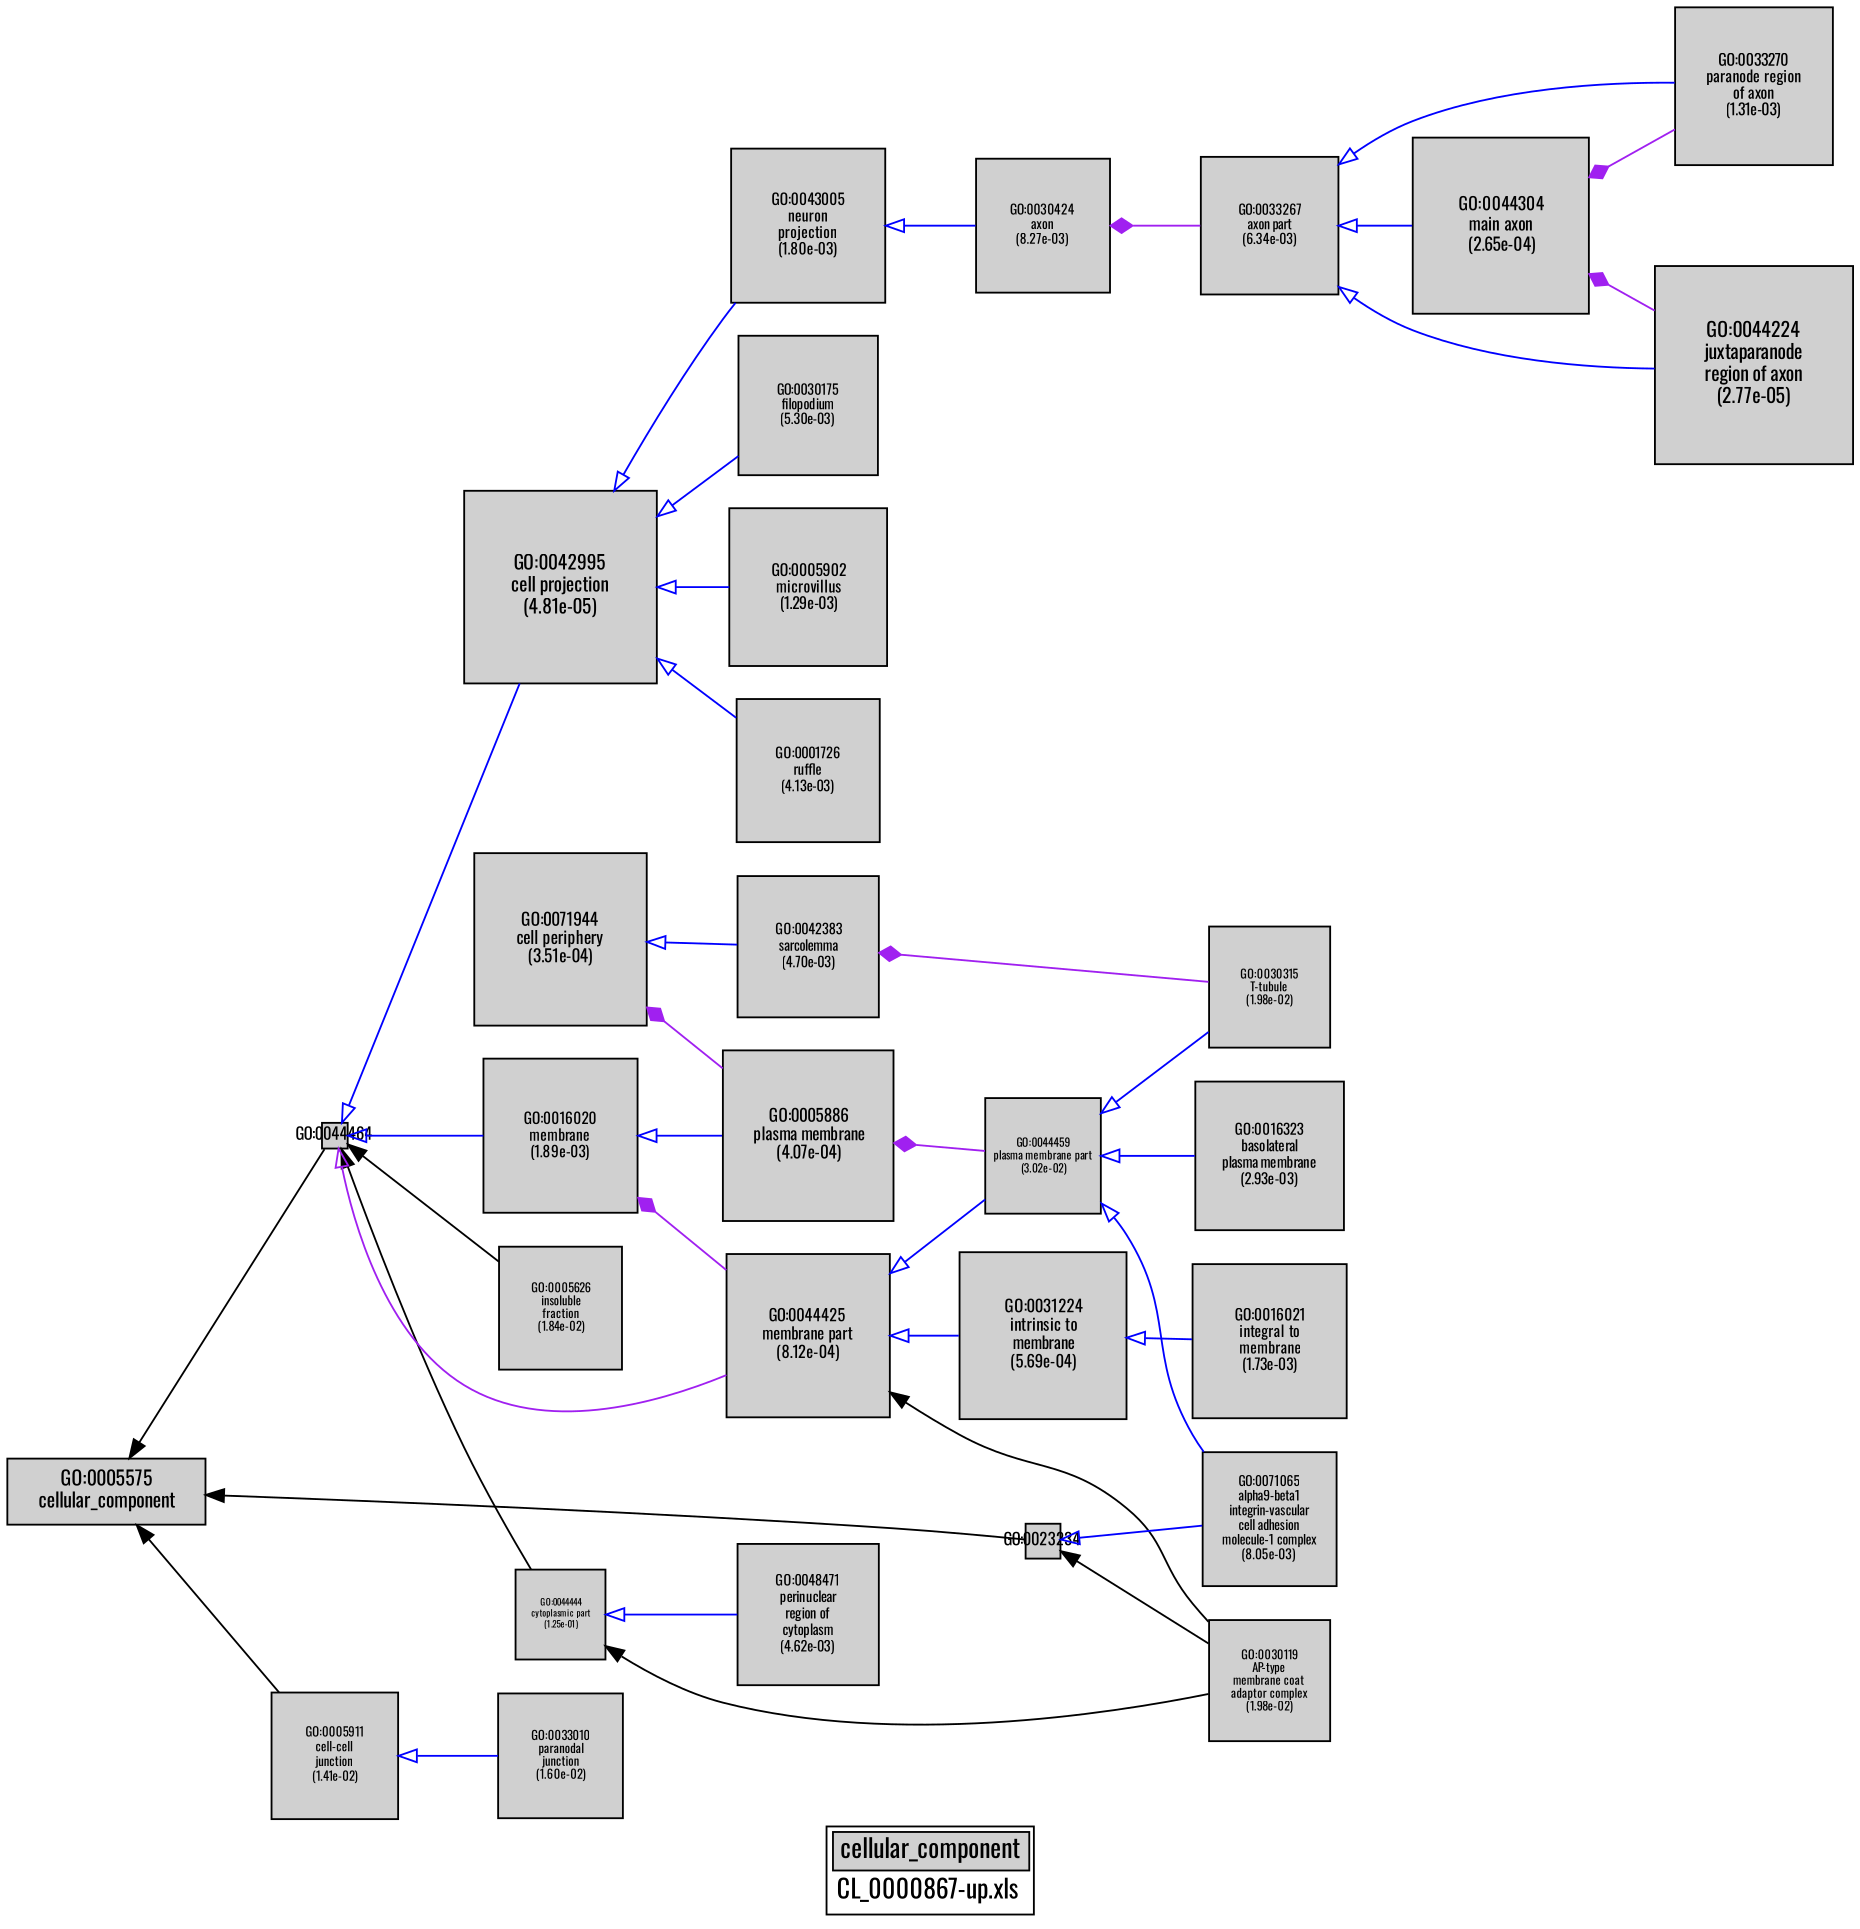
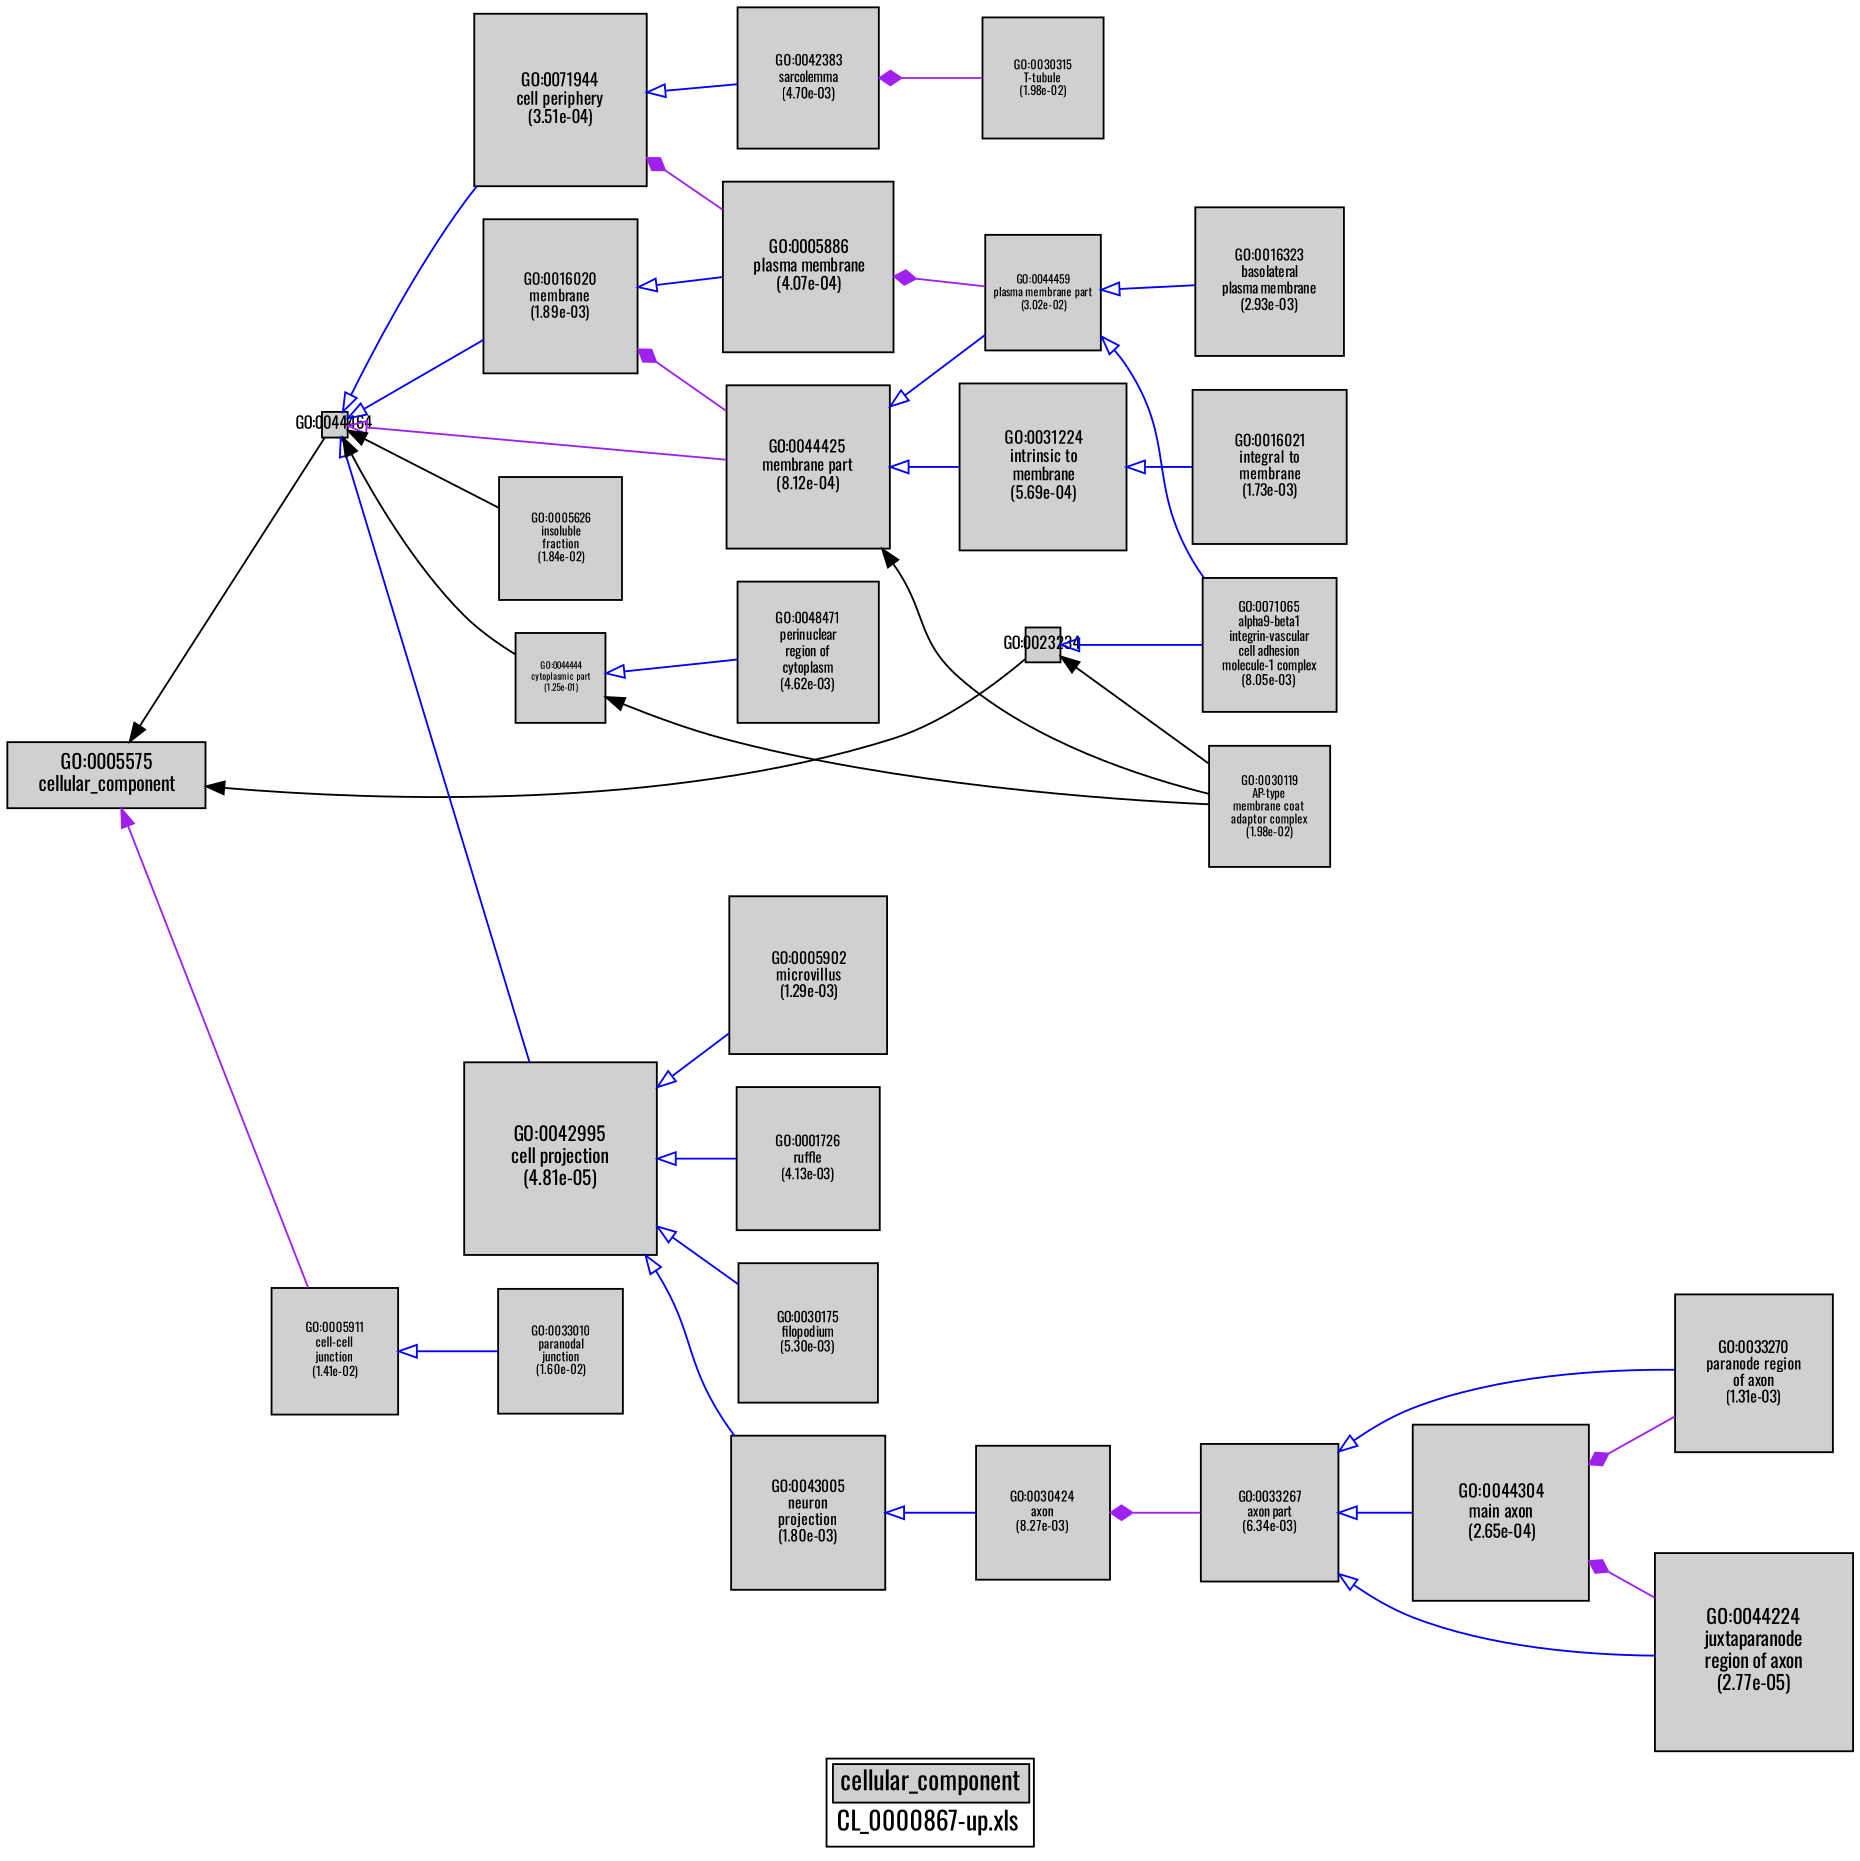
edge "GO:0071944" -> "GO:0044464": added
edge "GO:0030315" -> "GO:0044459": removed
edge "GO:0005911" -> "GO:0005575": color black -> purple
